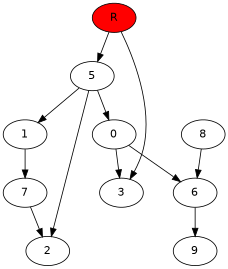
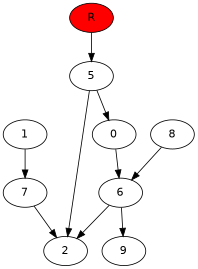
edge "5" -> "1": removed
node "3": removed
edge "6" -> "2": added
